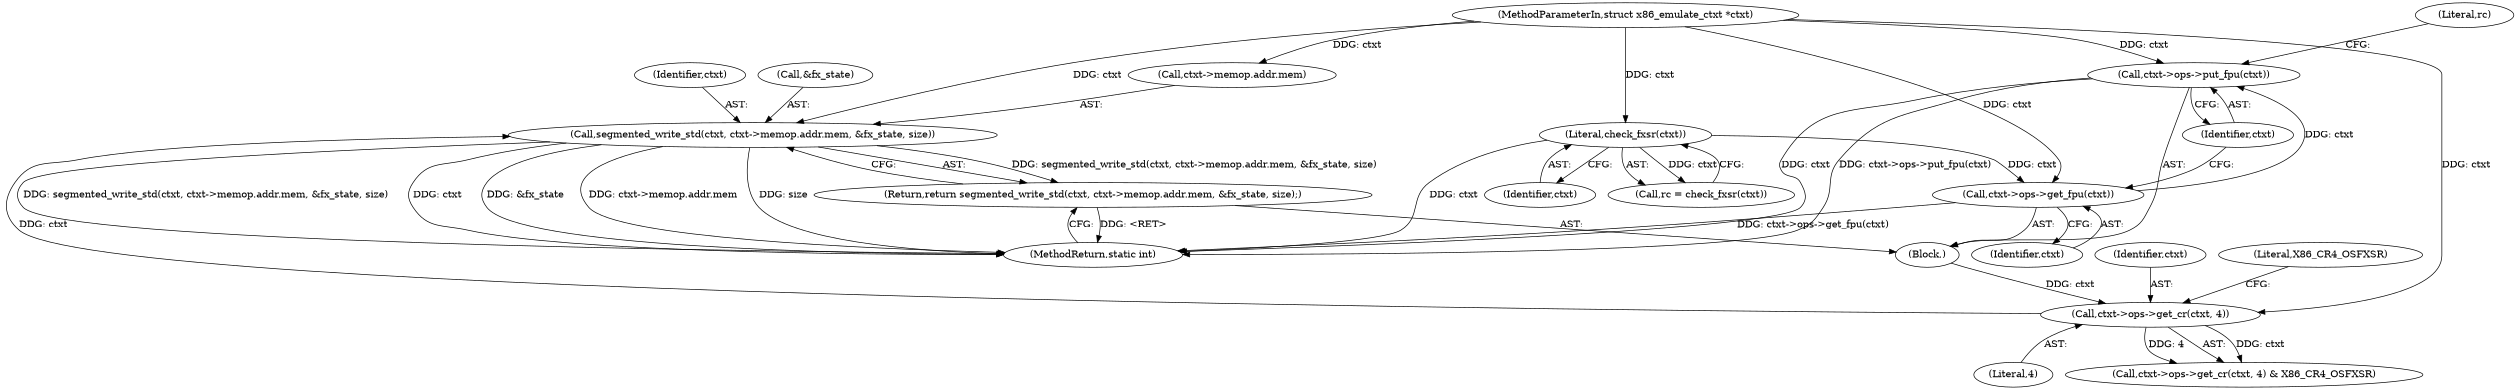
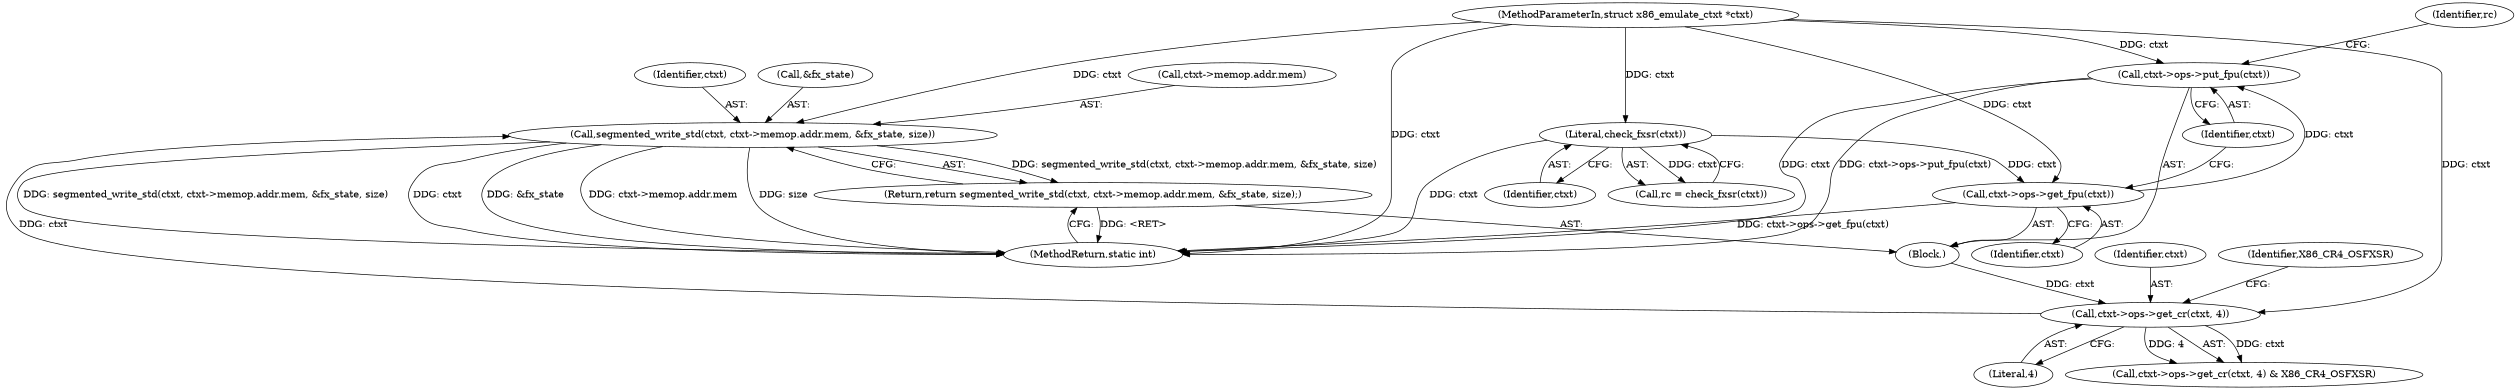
node "(Literal,rc)": label "(Literal,rc)" -> "(Identifier,rc)"
edge "(MethodParameterIn,struct x86_emulate_ctxt *ctxt)" -> "(Call,ctxt->memop.addr.mem)": now "(MethodParameterIn,struct x86_emulate_ctxt *ctxt)" -> "(MethodReturn,static int)"
node "(Literal,X86_CR4_OSFXSR)": label "(Literal,X86_CR4_OSFXSR)" -> "(Identifier,X86_CR4_OSFXSR)"
edge "(Call,ctxt->ops->get_cr(ctxt, 4))" -> "(Literal,4)": added, label "CFG:"
